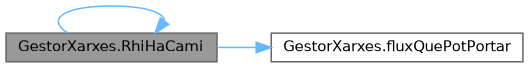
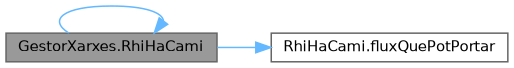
node "GestorXarxes.fluxQuePotPortar": label "GestorXarxes.fluxQuePotPortar" -> "RhiHaCami.fluxQuePotPortar"
